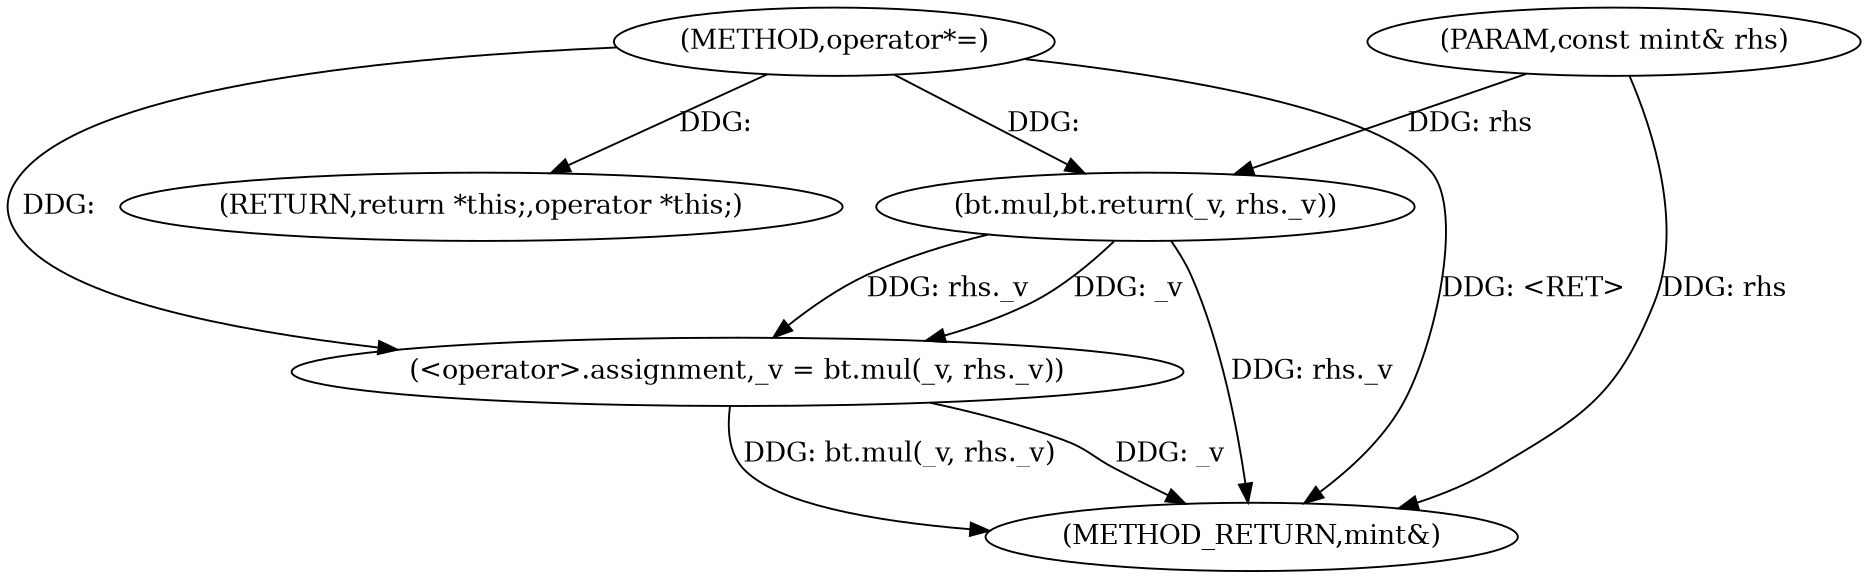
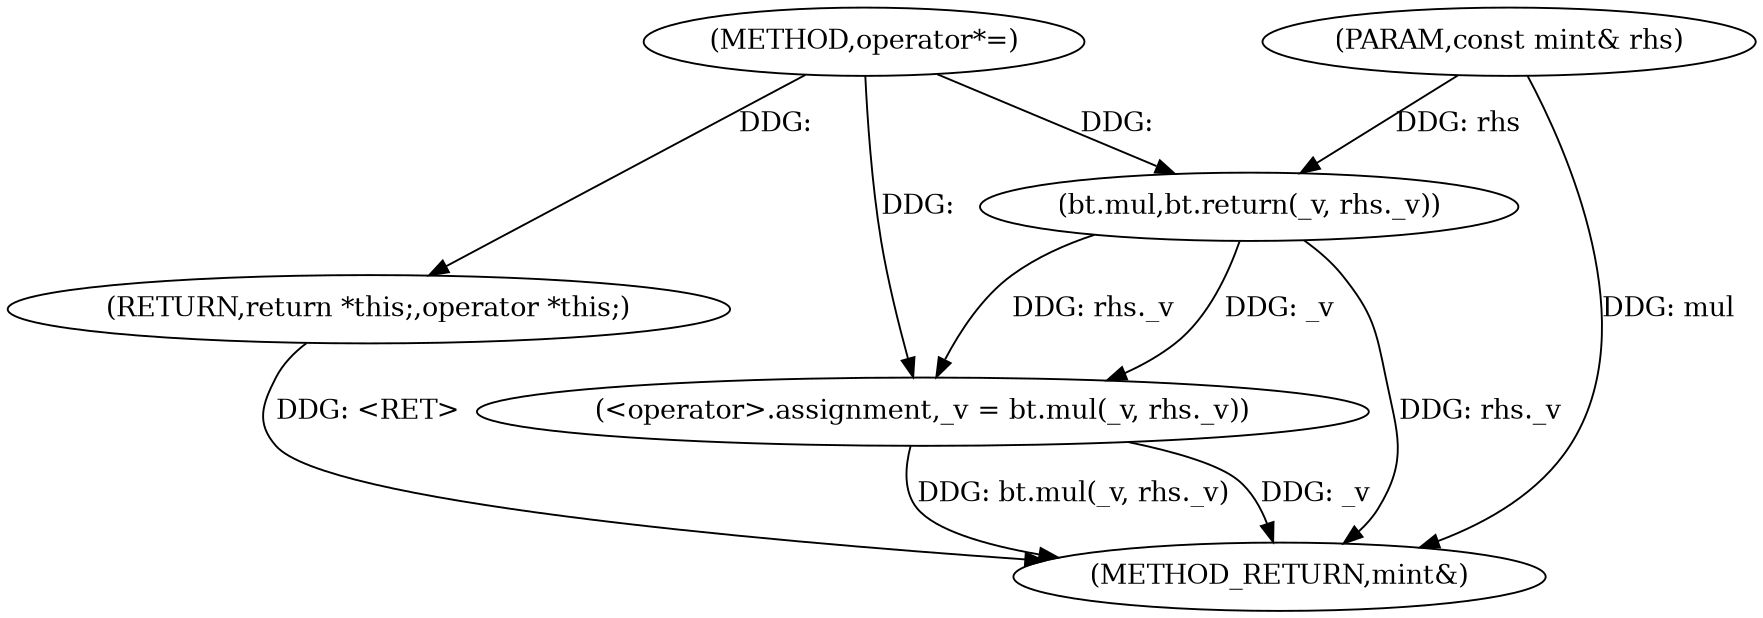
edge "(METHOD,operator*=)" -> "(METHOD_RETURN,mint&)": now "(RETURN,return *this;,operator *this;)" -> "(METHOD_RETURN,mint&)"
edge "(PARAM,const mint& rhs)" -> "(METHOD_RETURN,mint&)": label "DDG: rhs" -> "DDG: mul"
